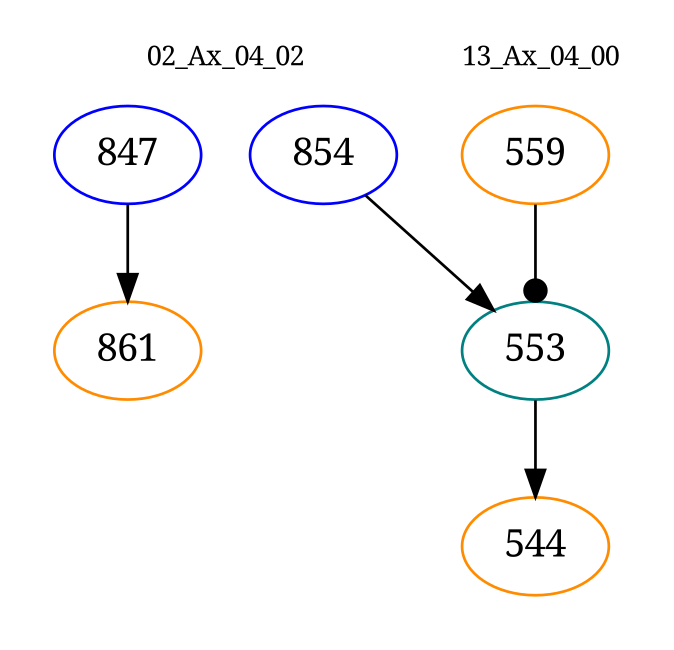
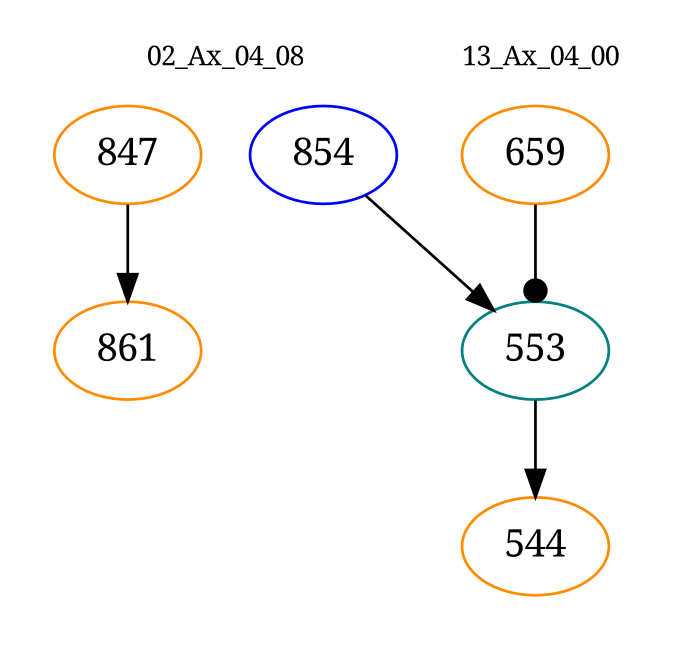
cluster "02_Ax_04_02": label "02_Ax_04_02" -> "02_Ax_04_08"
node "847": color blue -> darkorange
node "559": label "559" -> "659"
